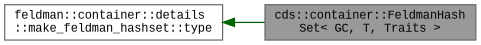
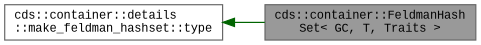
node "feldman::container::details ::make_feldman_hashset::type": label "feldman::container::details ::make_feldman_hashset::type" -> "cds::container::details ::make_feldman_hashset::type"
